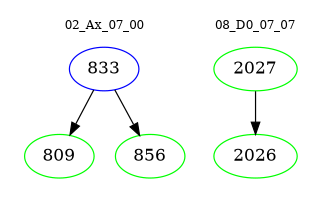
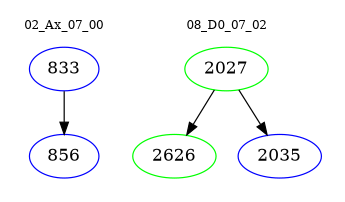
cluster "08_D0_07_07": label "08_D0_07_07" -> "08_D0_07_02"
node "809": removed
node "856": color green -> blue
node "2026": label "2026" -> "2626"
node "2035": added
